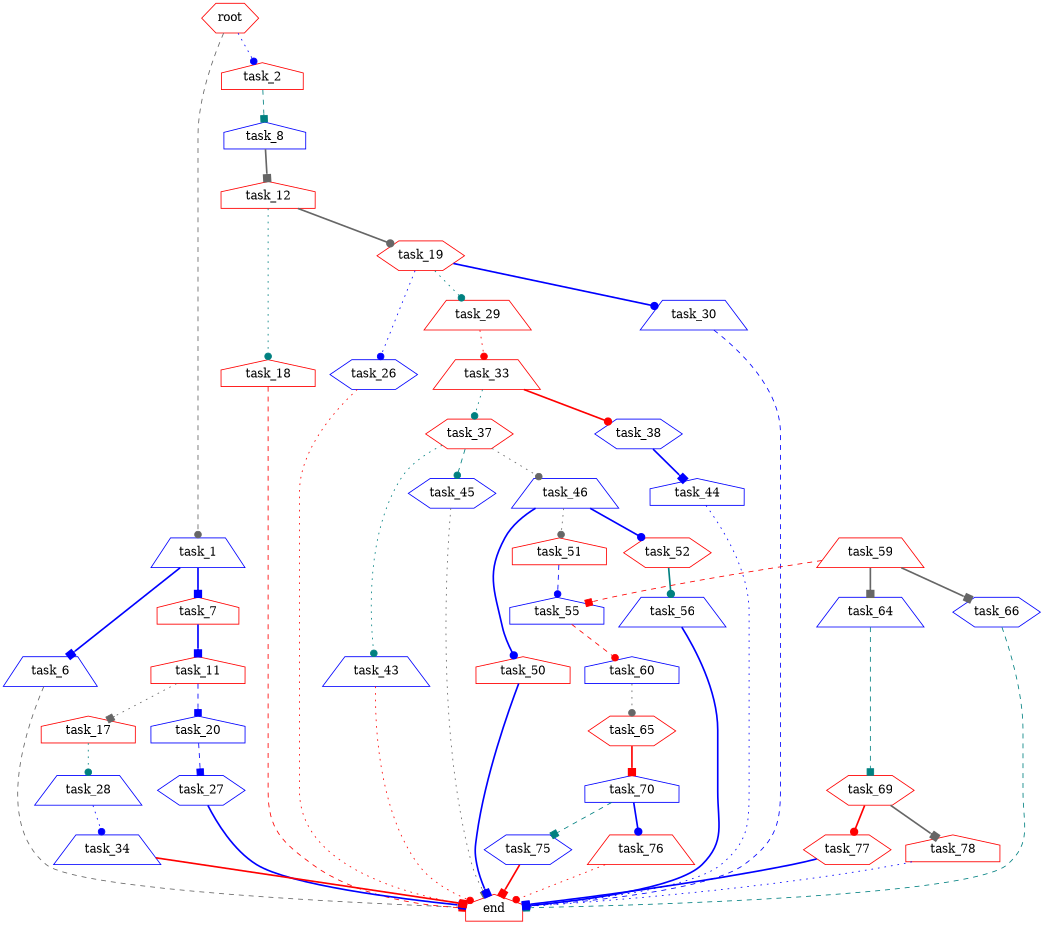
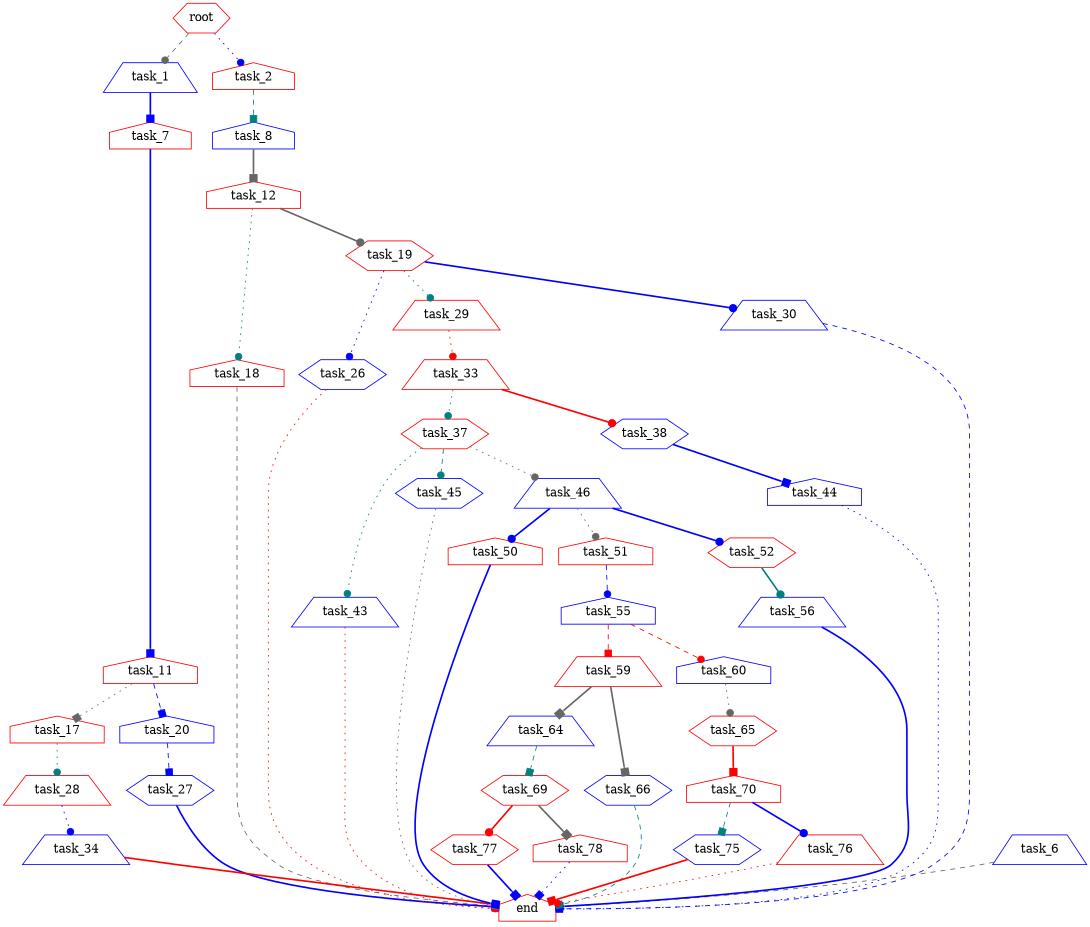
edge "task_59" -> "task_55": reversed
edge "task_1" -> "task_6": removed
edge "task_18" -> "end": color red -> gray40
node "task_28": color blue -> red
node "task_70": color blue -> red
